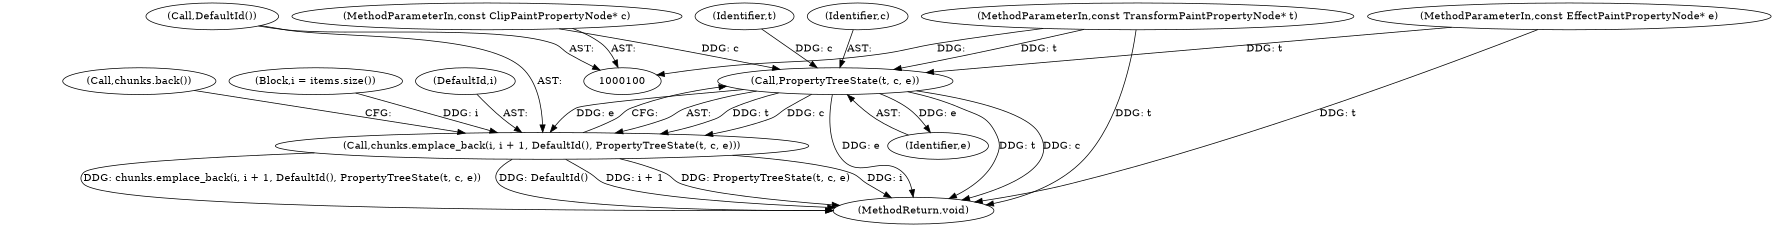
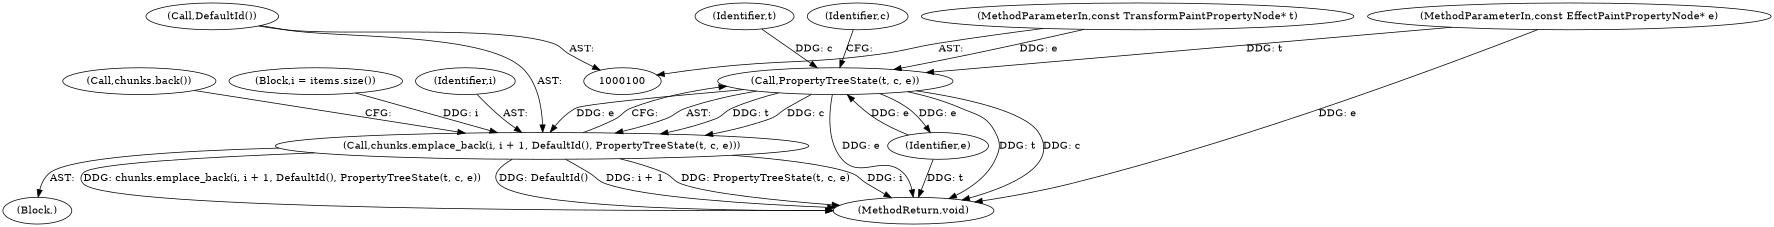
node "(MethodParameterIn,const ClipPaintPropertyNode* c)": removed
edge "(Identifier,c)" -> "(Call,PropertyTreeState(t, c, e))": label "AST: " -> "CFG: "
edge "(MethodParameterIn,const TransformPaintPropertyNode* t)" -> "1000100": label "DDG: " -> "AST: "
edge "(MethodParameterIn,const TransformPaintPropertyNode* t)" -> "(Call,PropertyTreeState(t, c, e))": label "DDG: t" -> "DDG: e"
node "(DefaultId,i)": label "(DefaultId,i)" -> "(Identifier,i)"
edge "(Identifier,e)" -> "(Call,PropertyTreeState(t, c, e))": label "AST: " -> "DDG: e"
edge "(MethodParameterIn,const EffectPaintPropertyNode* e)" -> "(MethodReturn,void)": label "DDG: t" -> "DDG: e"
edge "(MethodParameterIn,const TransformPaintPropertyNode* t)" -> "(MethodReturn,void)": now "(Identifier,e)" -> "(MethodReturn,void)"
node "(Block,)": added
